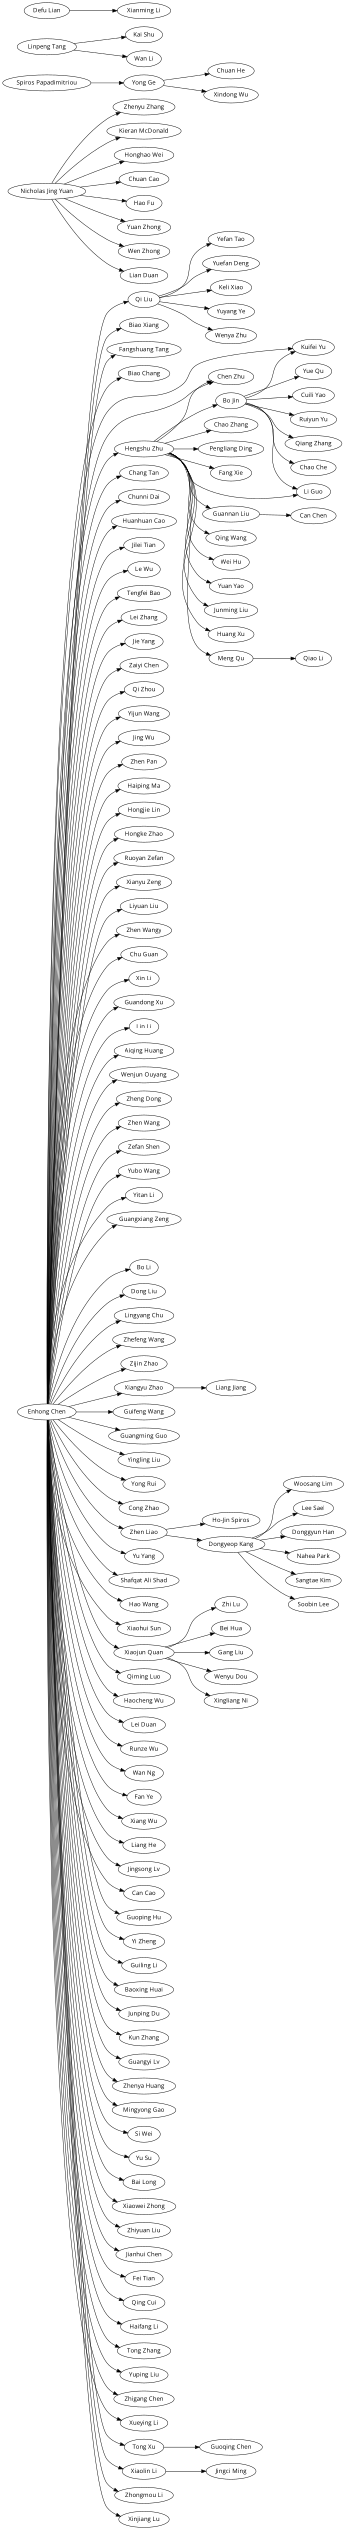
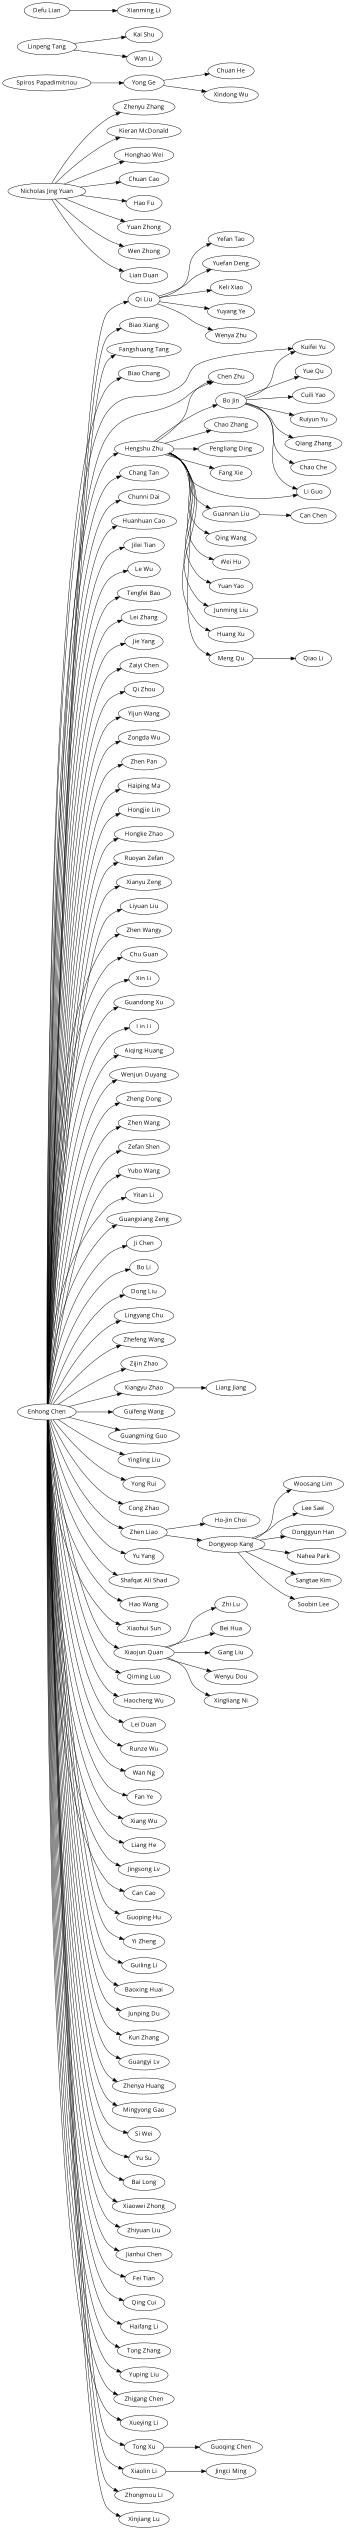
node "Jing Wu": label "Jing Wu" -> "Zongda Wu"
node "Ji Chen": added
node "Ho-Jin Spiros": label "Ho-Jin Spiros" -> "Ho-Jin Choi"
